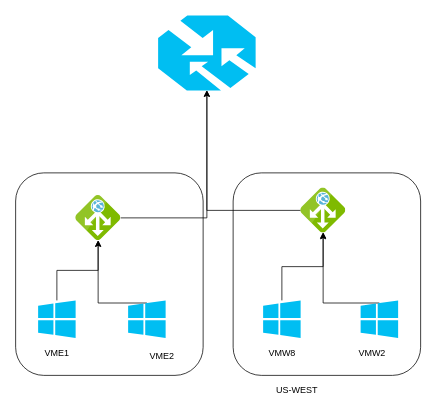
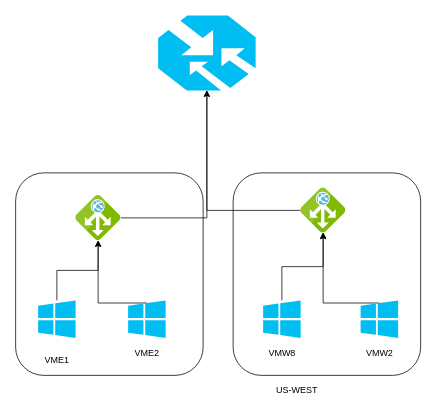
node "VME1": moved (57, 353) -> (57, 360)
node "VMW2": moved (372, 353) -> (379, 353)
node "VME2": moved (162, 357) -> (147, 353)
